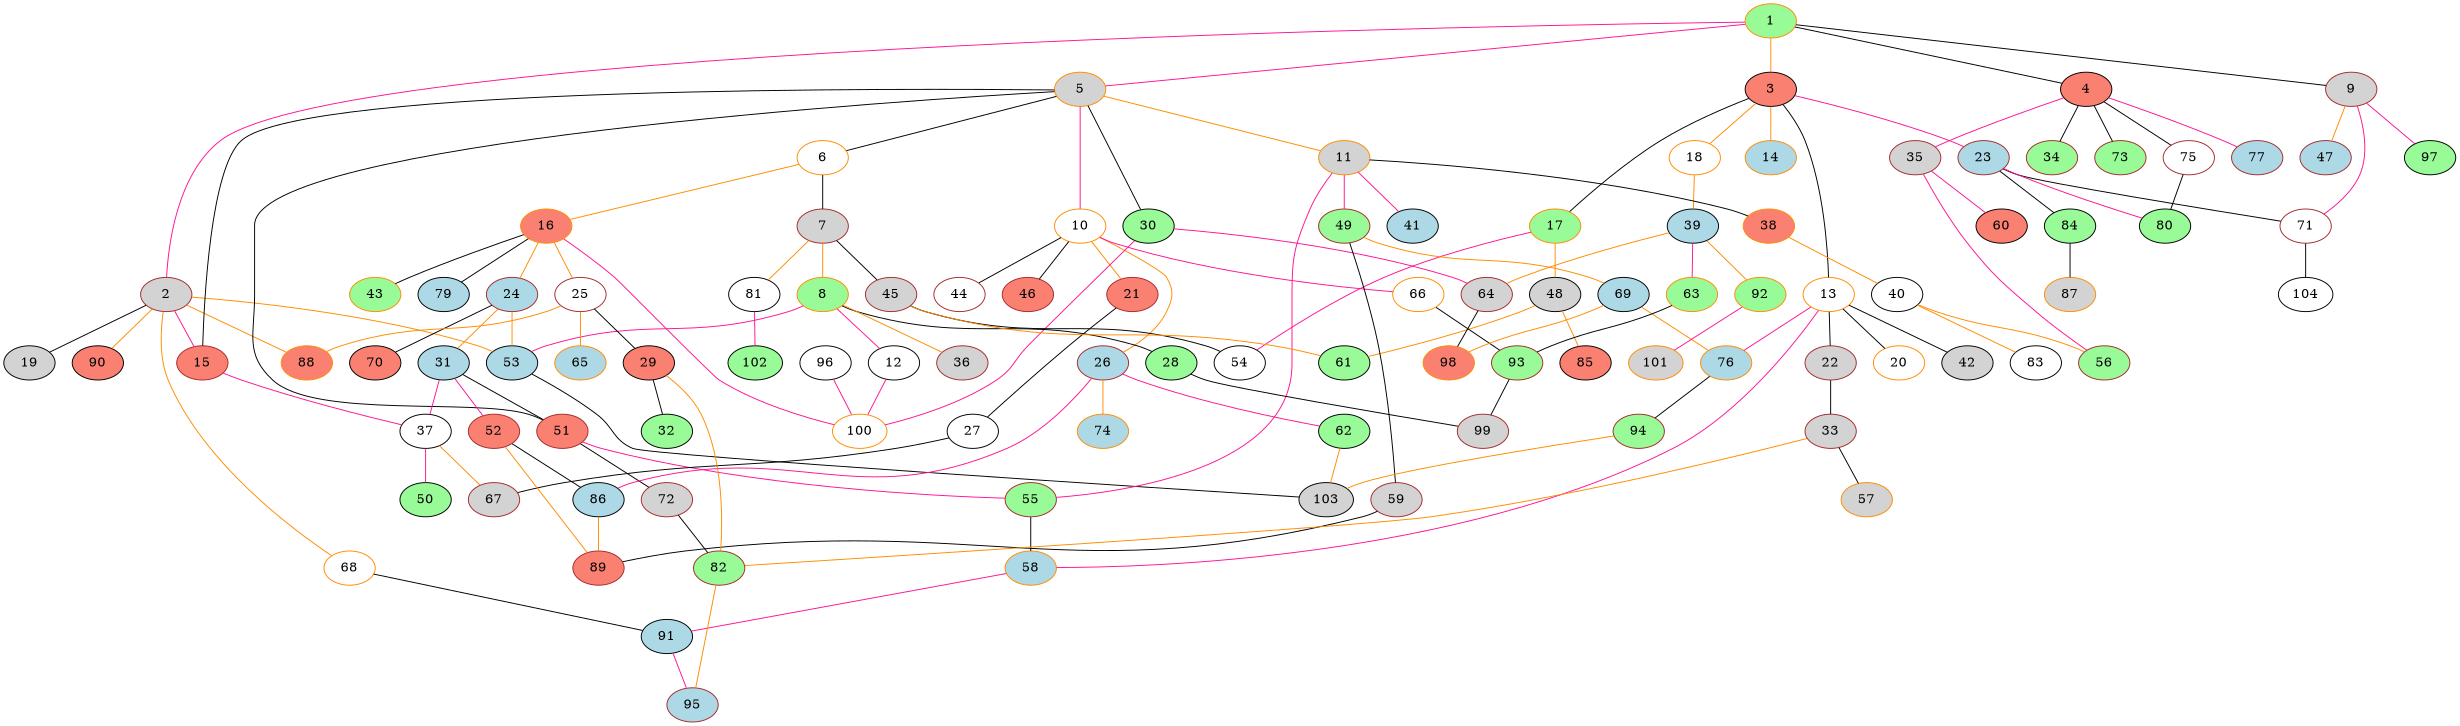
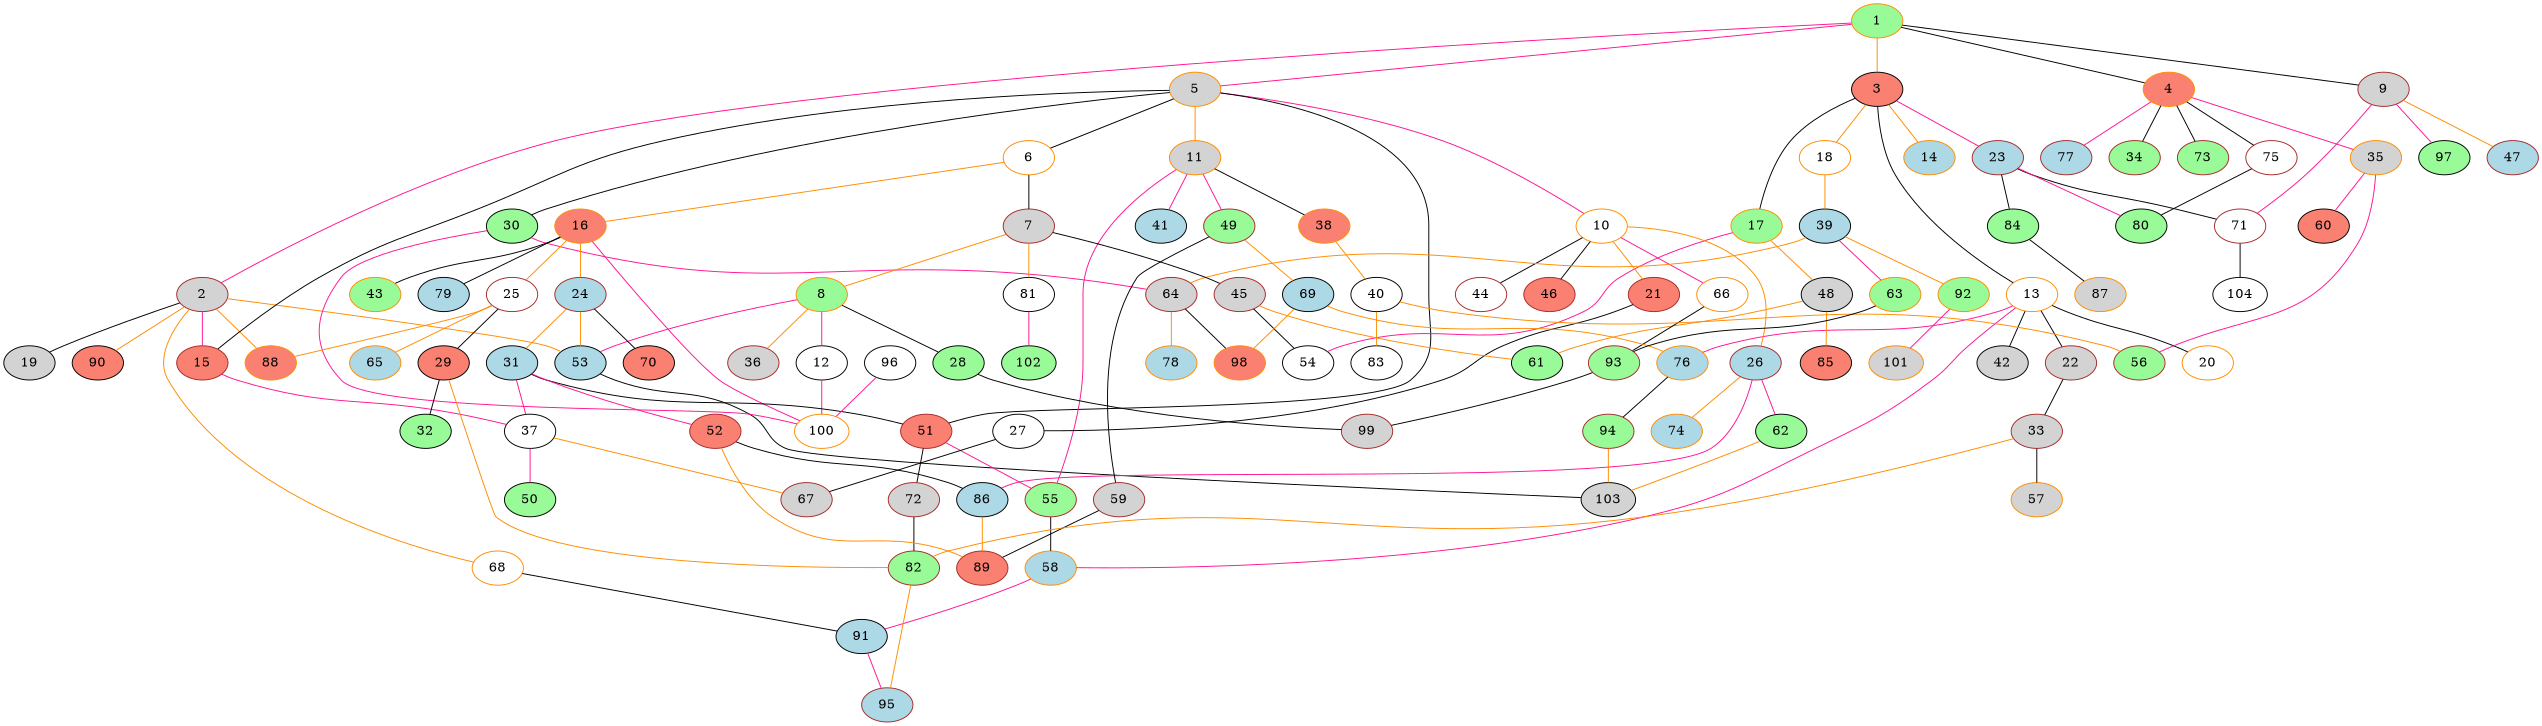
node "4": color black -> darkorange
node "35": color brown -> darkorange
node "78": added
